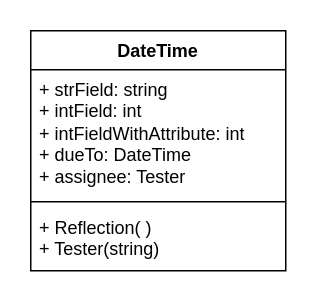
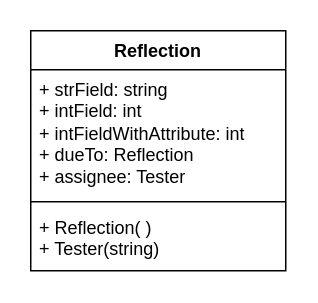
node "DateTime": label "DateTime" -> "Reflection"
node "+ strField: string + intField: int + intFieldWithAttribute: int + dueTo: DateTime + assignee: Tester": label "+ strField: string + intField: int + intFieldWithAttribute: int + dueTo: DateTime + assignee: Tester" -> "+ strField: string + intField: int + intFieldWithAttribute: int + dueTo: Reflection + assignee: Tester"
